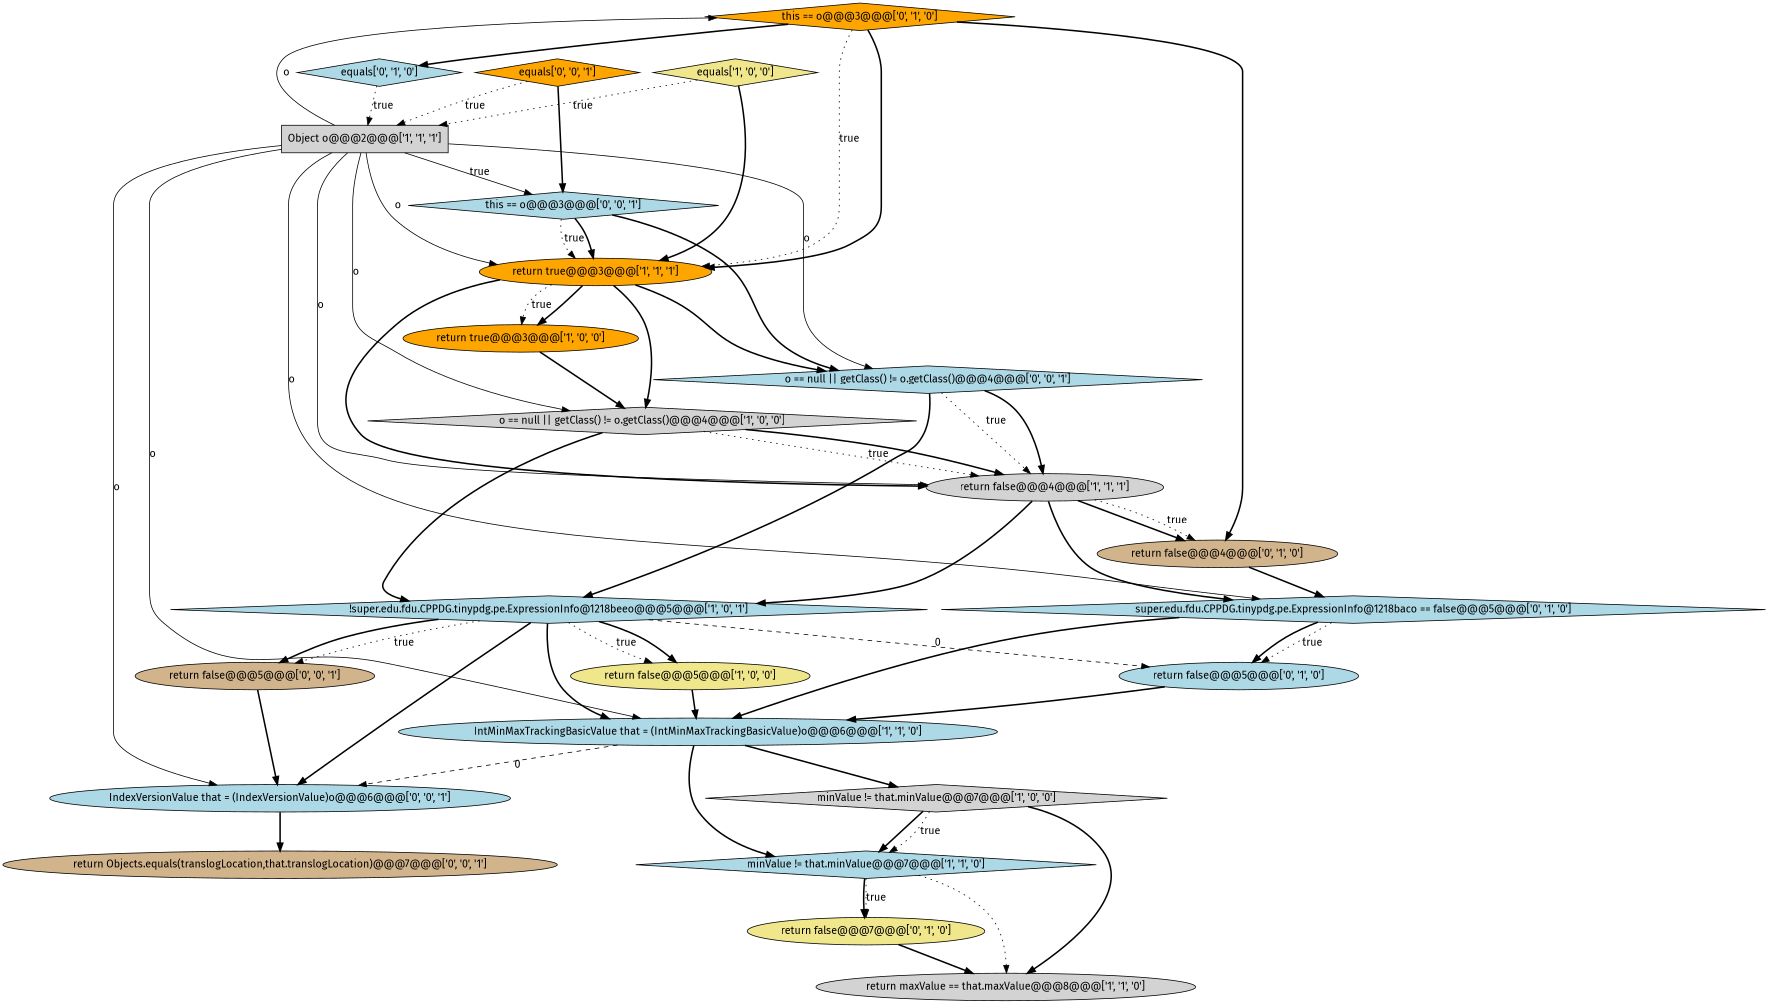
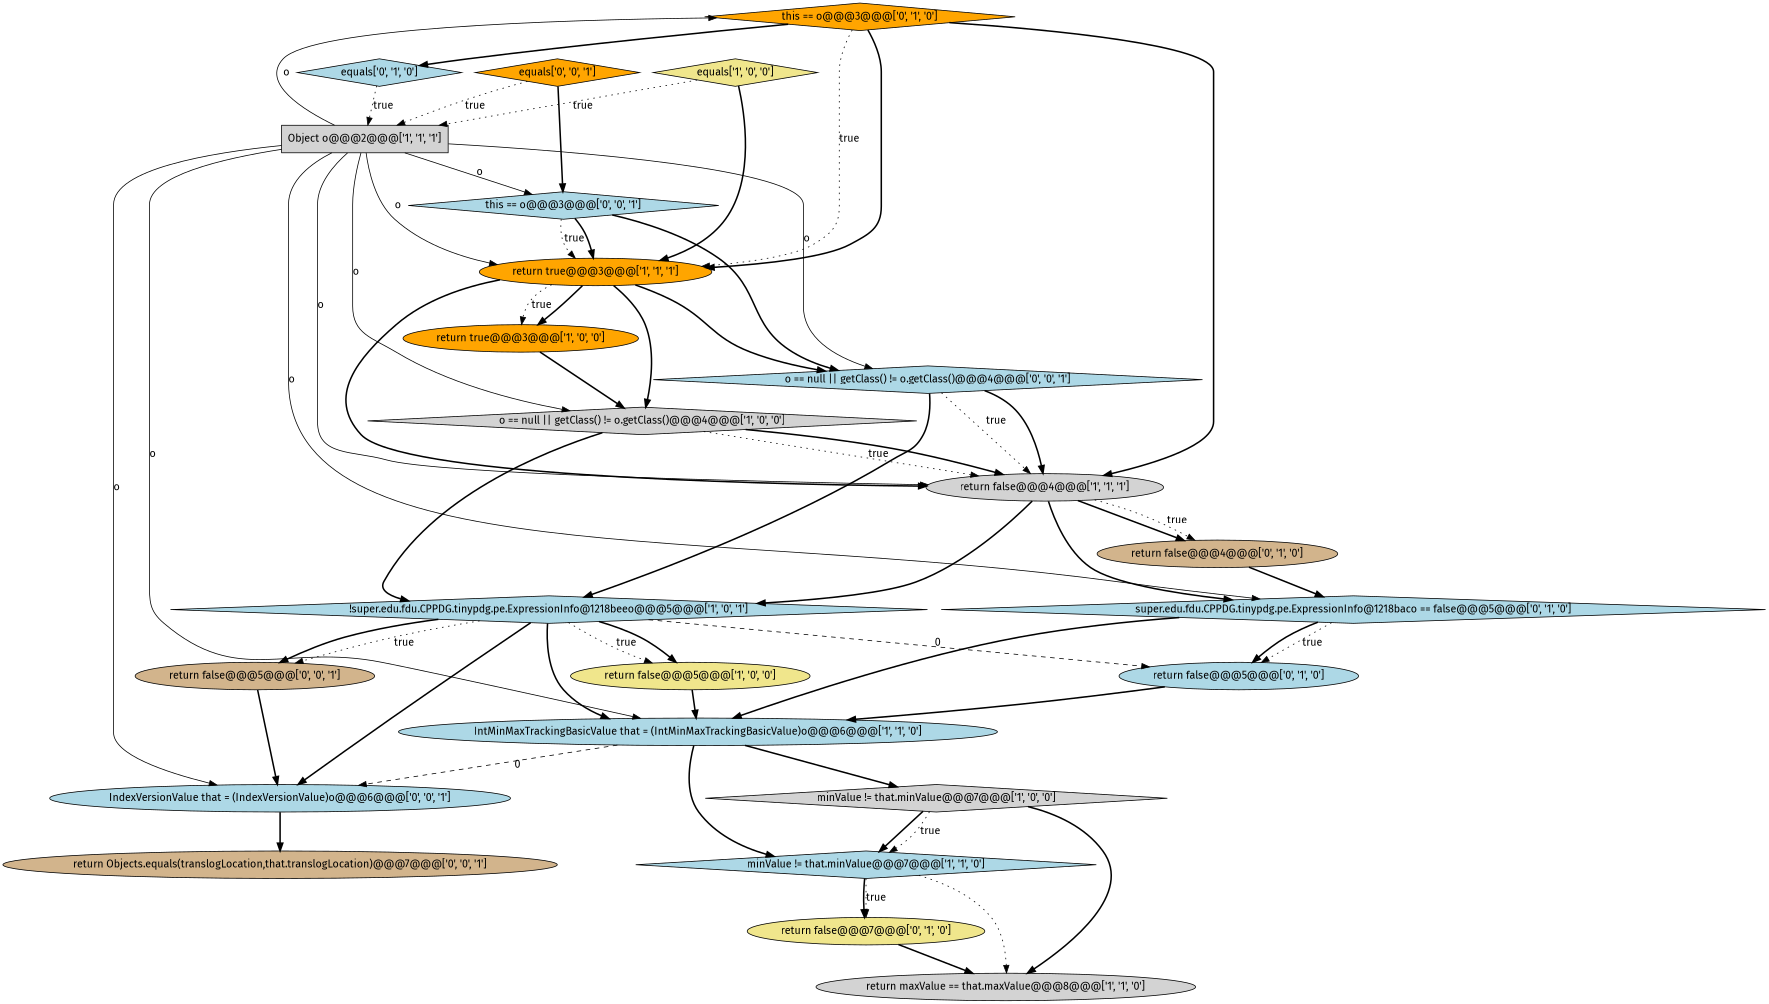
edge "this == o@@@3@@@['0', '1', '0']" -> "return false@@@4@@@['0', '1', '0']": now "this == o@@@3@@@['0', '1', '0']" -> "return false@@@4@@@['1', '1', '1']"
edge "Object o@@@2@@@['1', '1', '1']" -> "this == o@@@3@@@['0', '0', '1']": label "true" -> "o"
